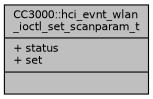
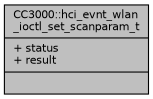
node "CC3000::hci_evnt_wlan": text "+ set" -> "+ result"
